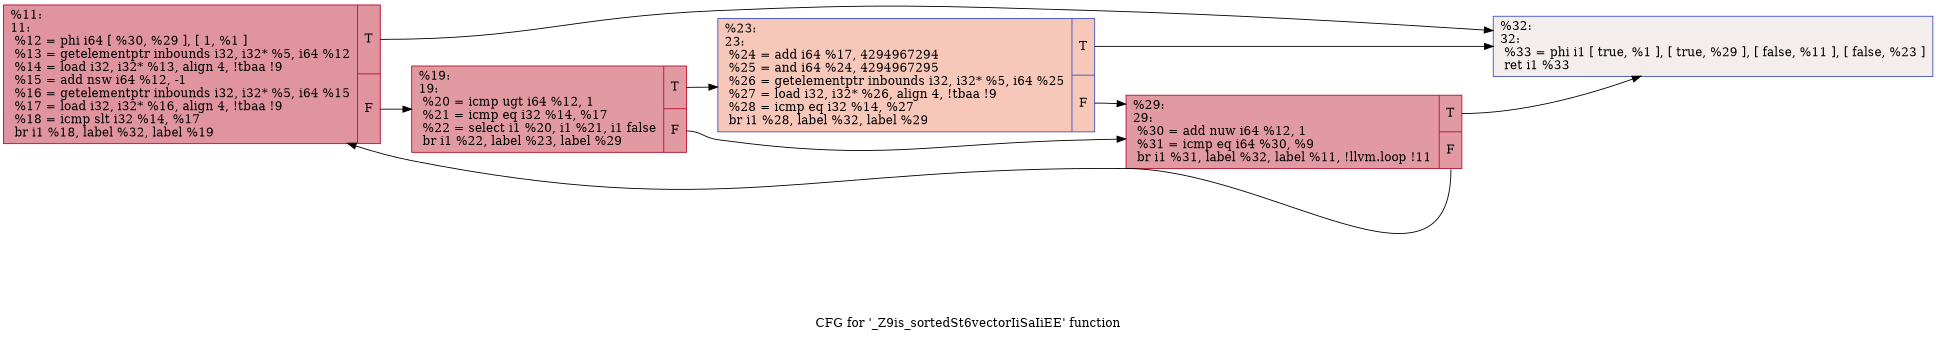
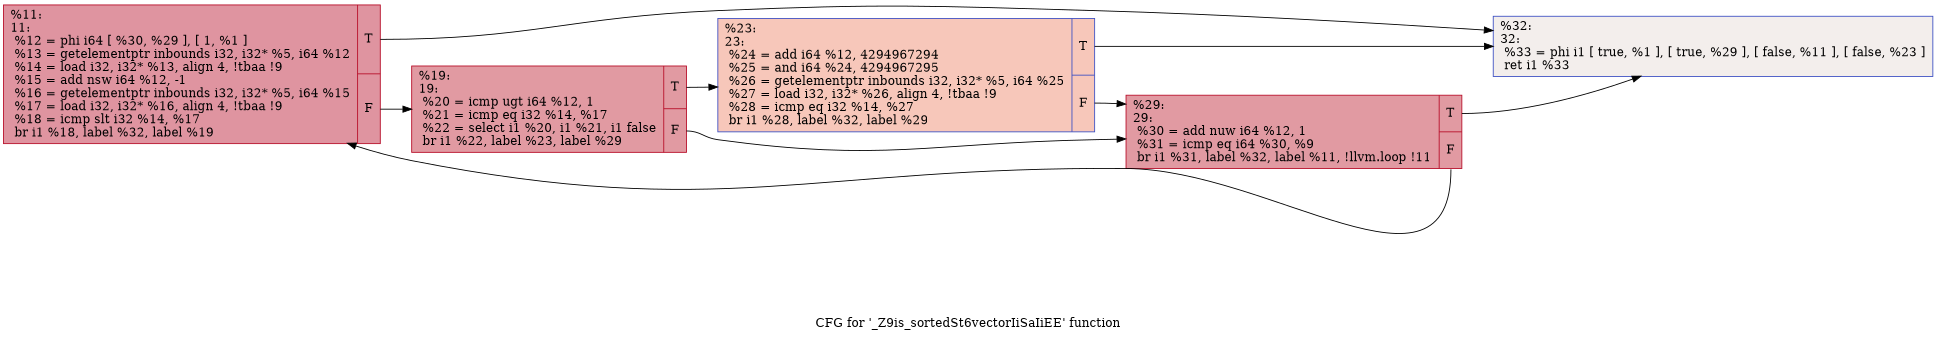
node "%23:": text "%24 = add i64 %17, 4294967294" -> "%24 = add i64 %12, 4294967294"
